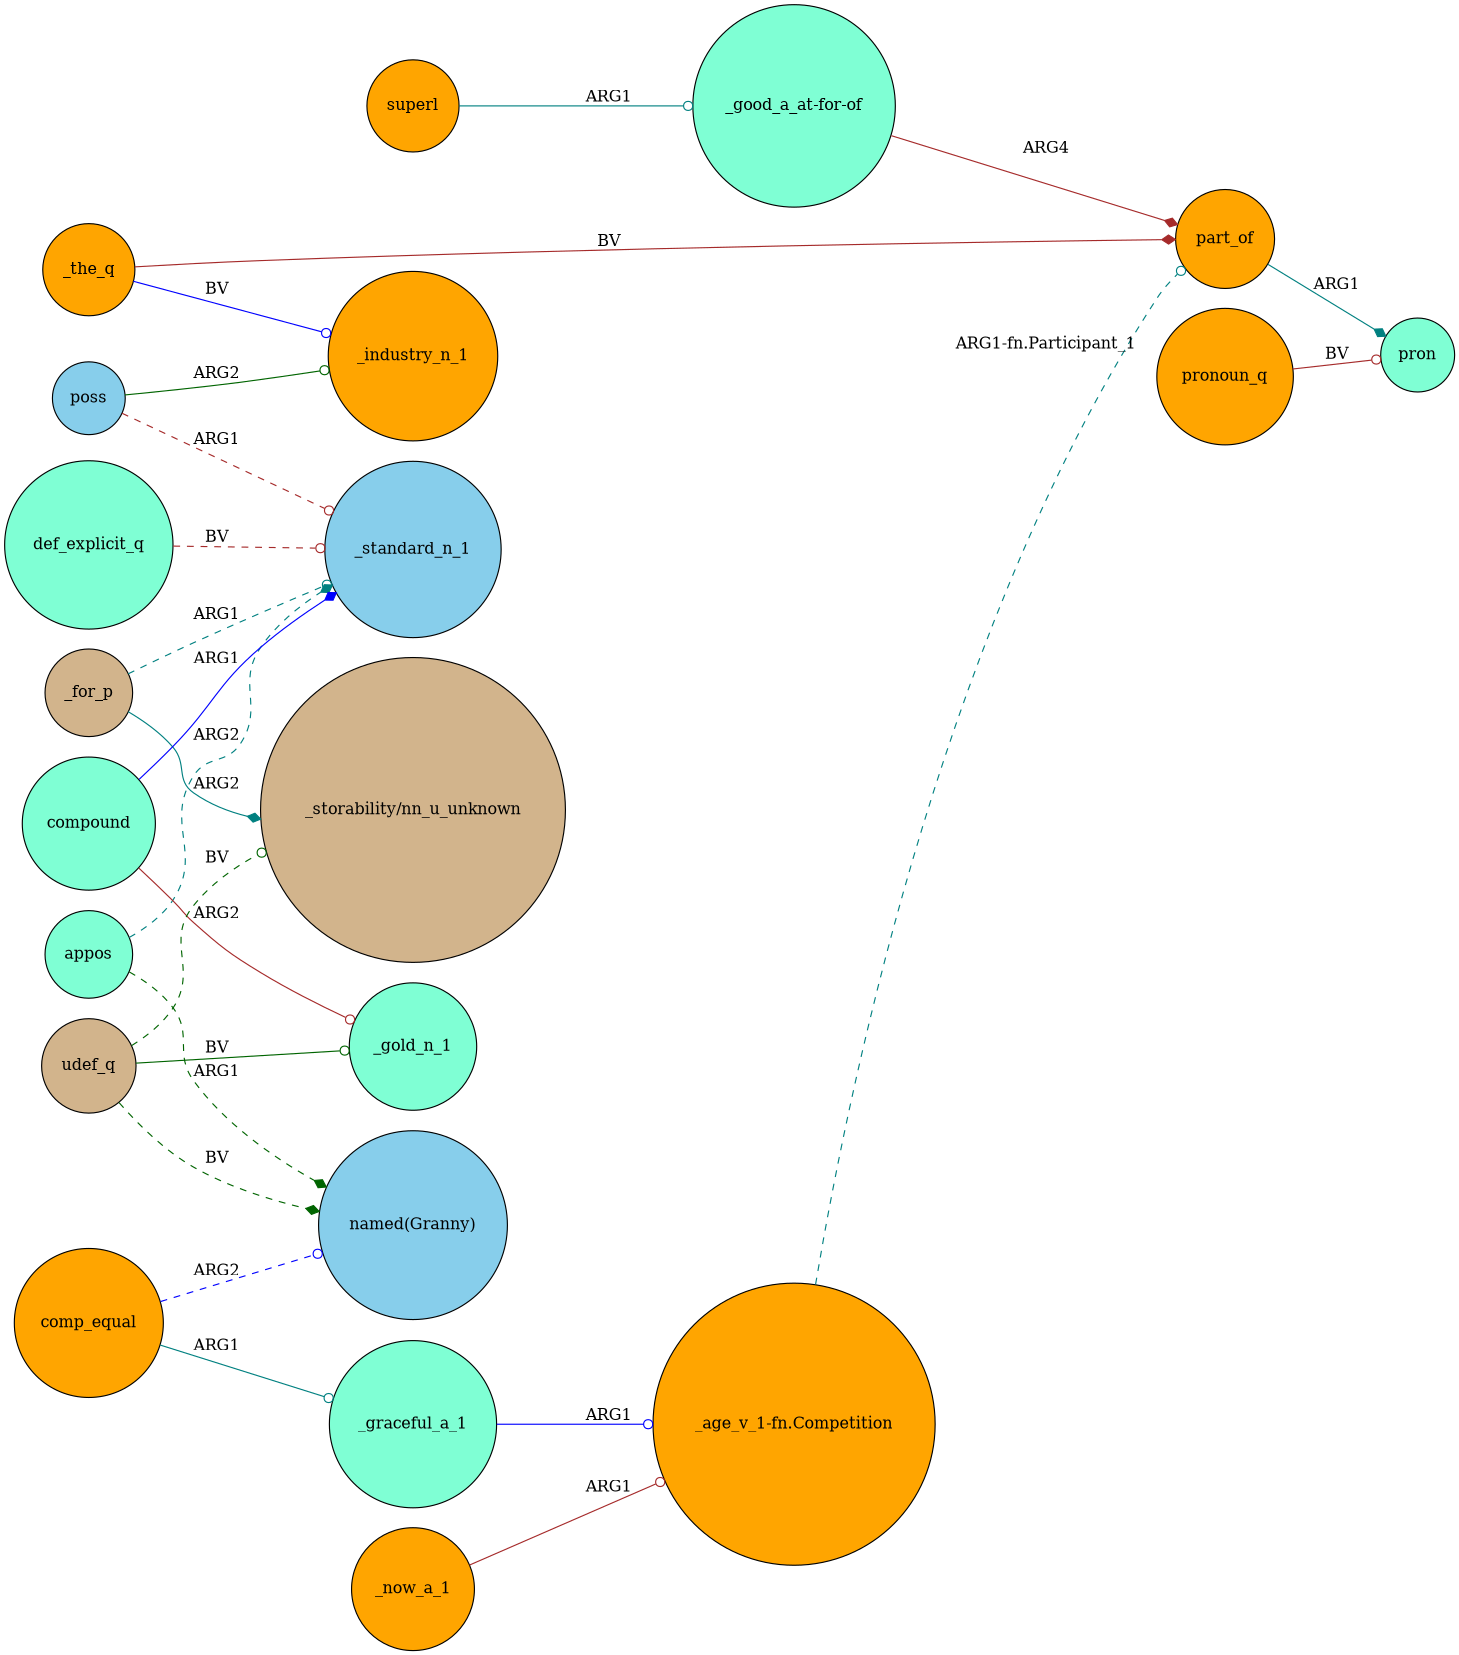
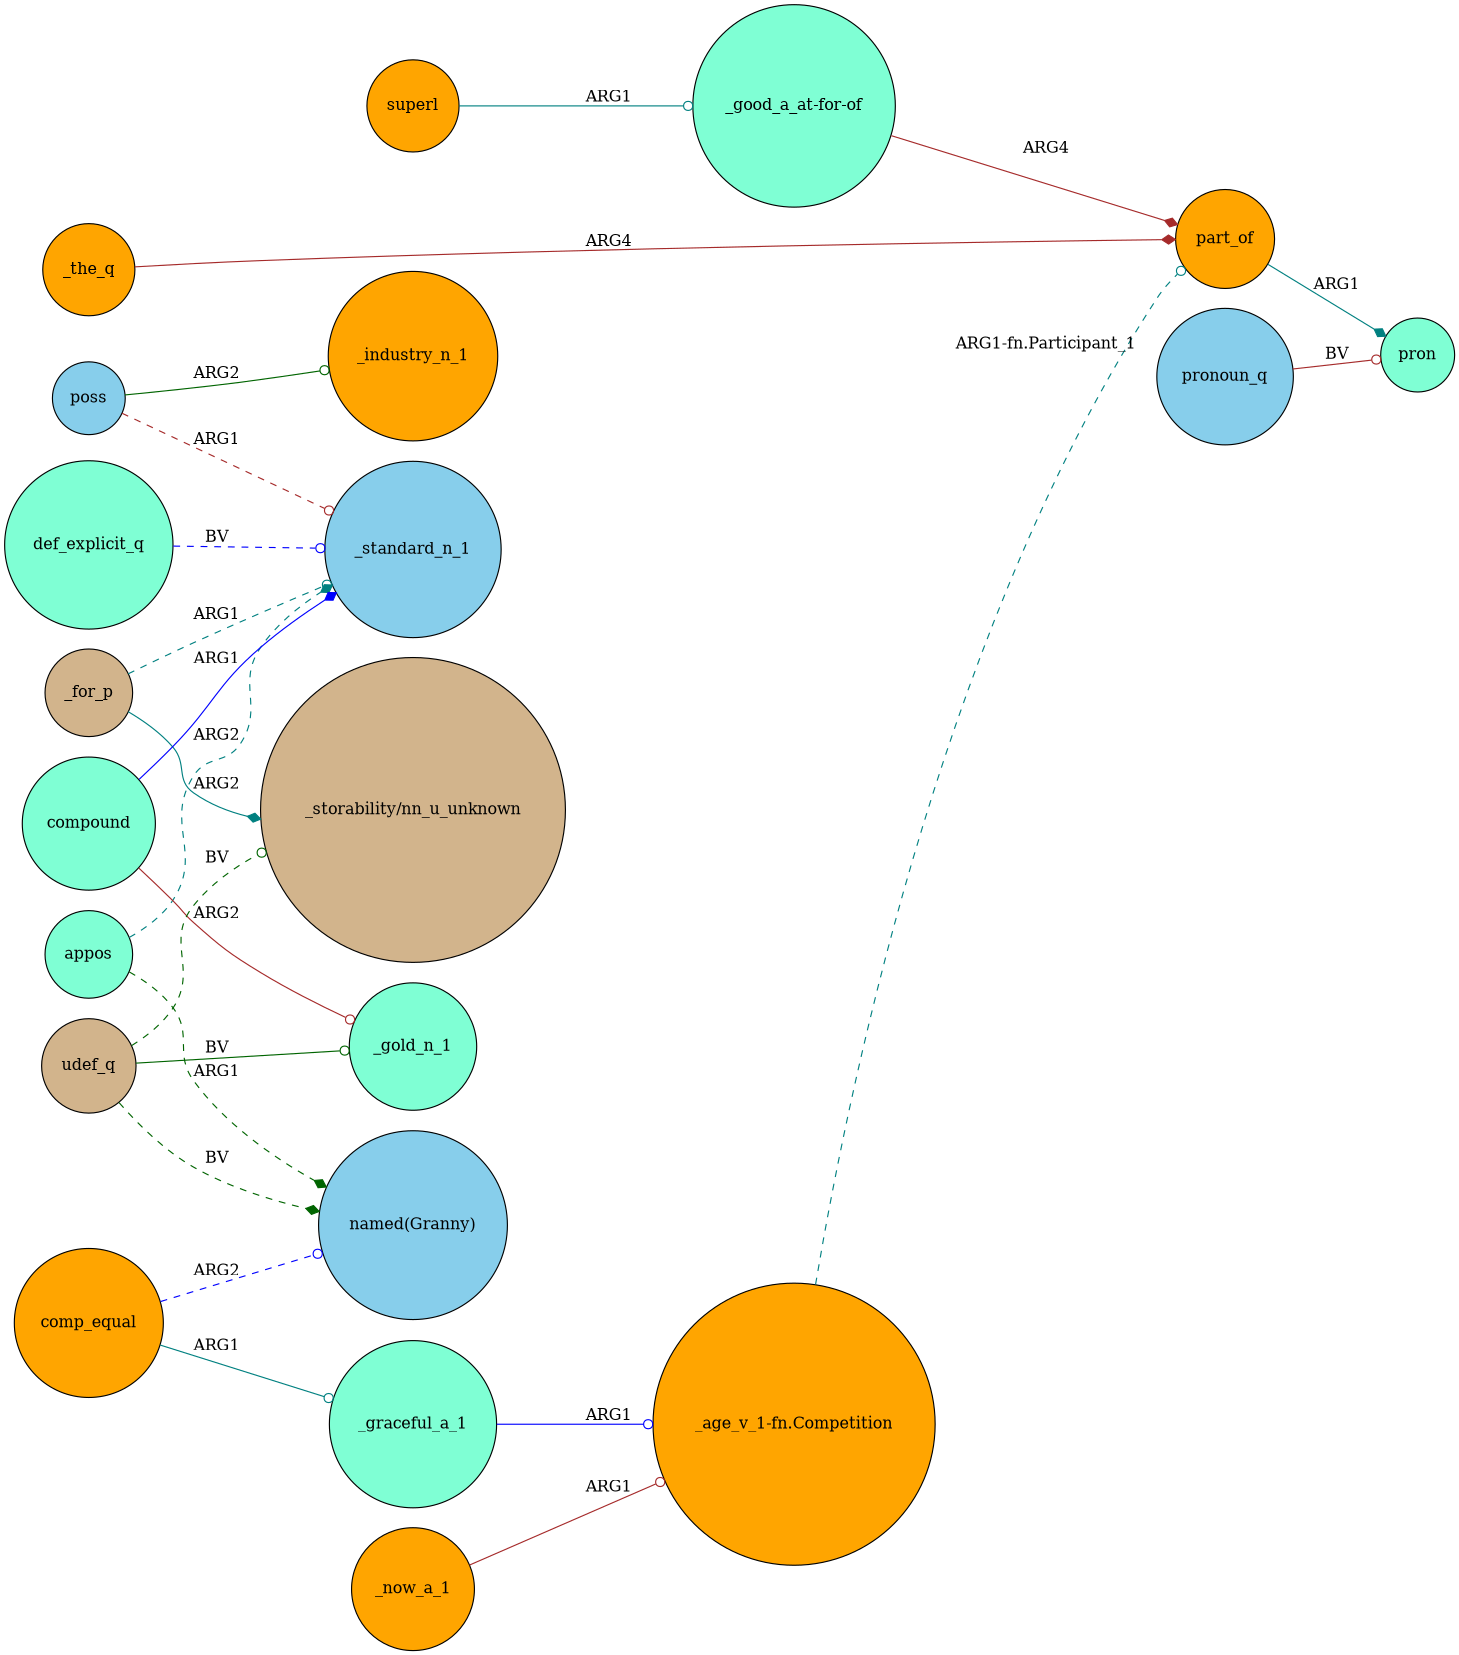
edge "_the_q" -> "part_of": label "BV" -> "ARG4"
edge "_the_q" -> "_industry_n_1": removed, label "BV"
node "pronoun_q": fillcolor orange -> skyblue
edge "def_explicit_q" -> "_standard_n_1": color brown -> blue
